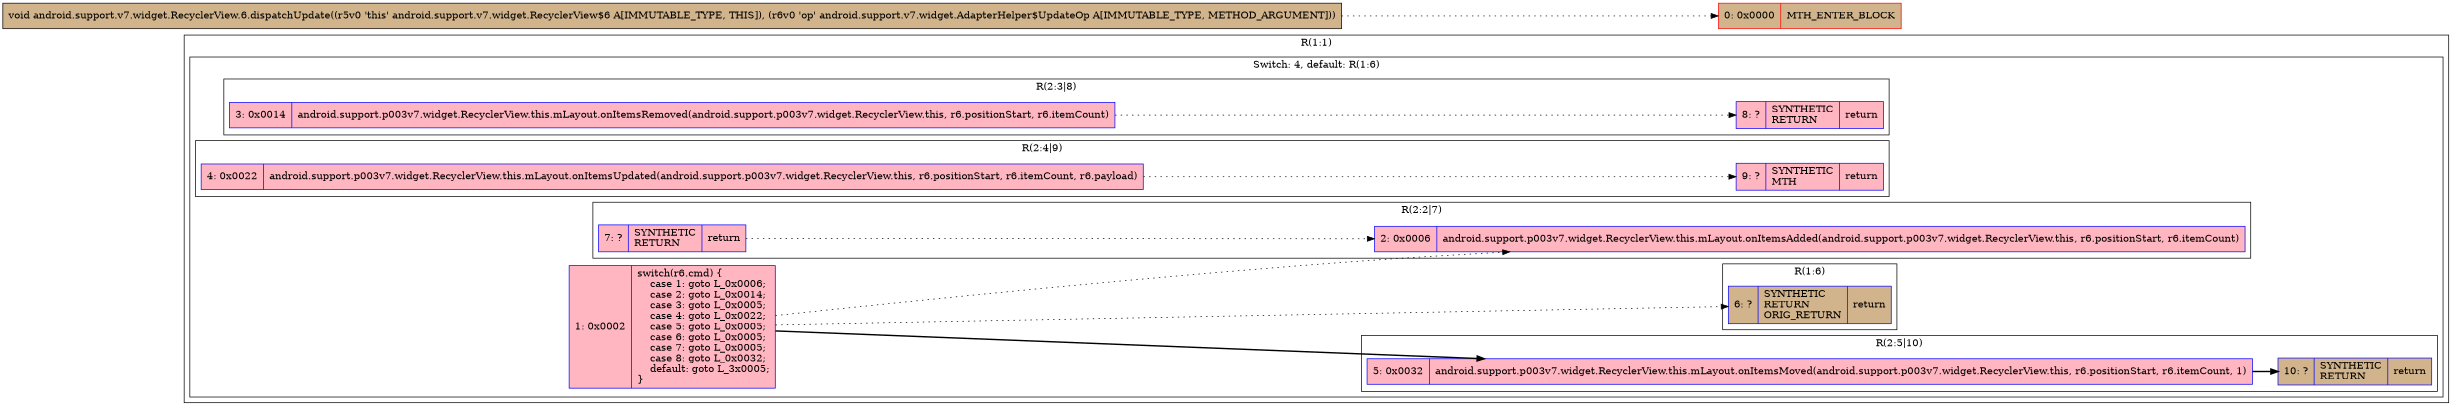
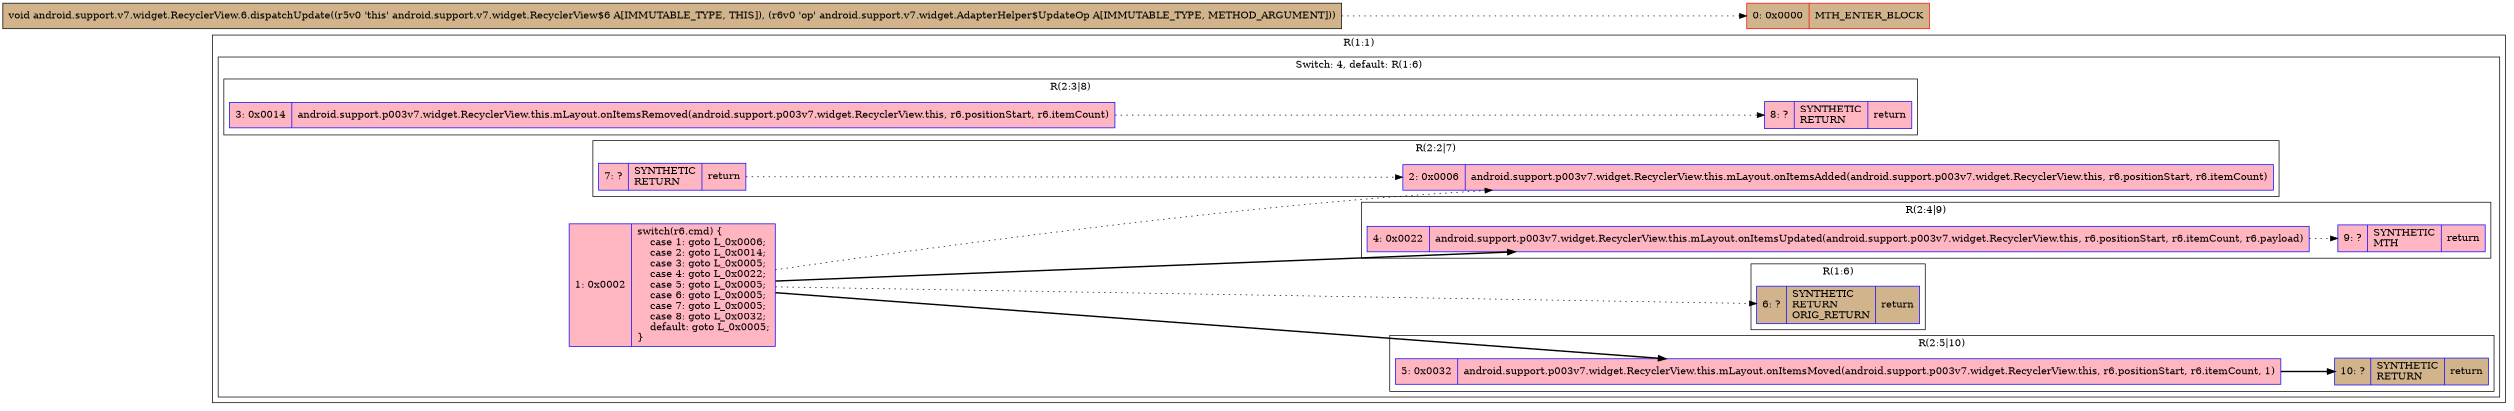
edge "1: 0x0002" -> "4: 0x0022": added
node "1: 0x0002": text "default: goto L_3x0005;" -> "default: goto L_0x0005;"
